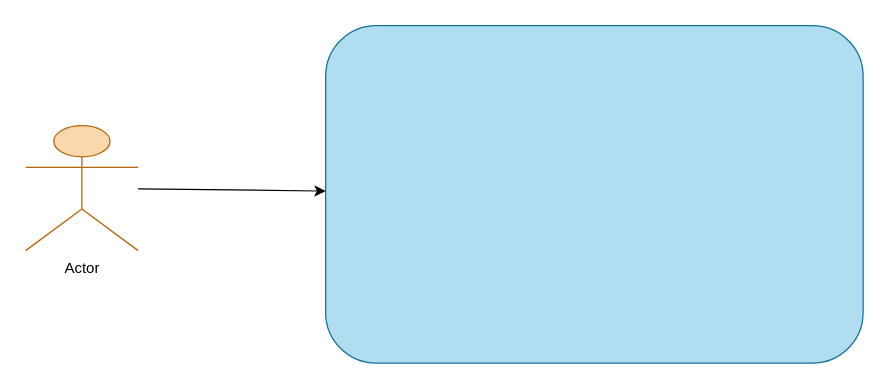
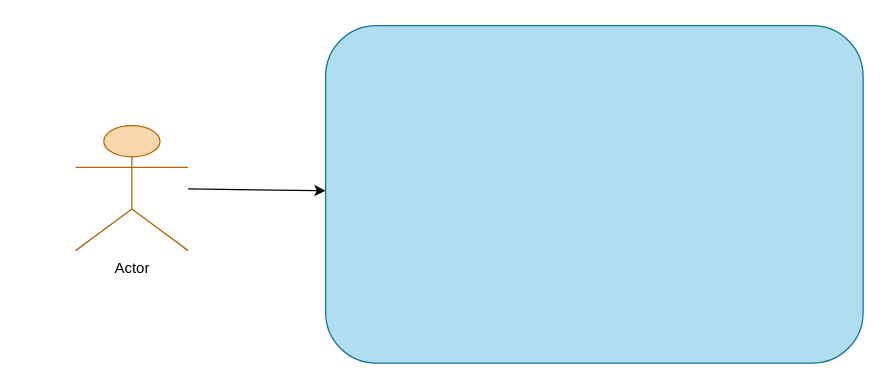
node "Actor": moved (82, 188) -> (132, 188)
